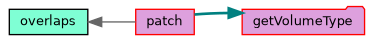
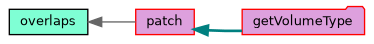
edge "patch" -> "getVolumeType": reversed
